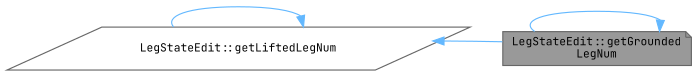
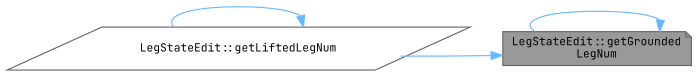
edge "LegStateEdit::getGrounded LegNum" -> "LegStateEdit::getLiftedLegNum": reversed
